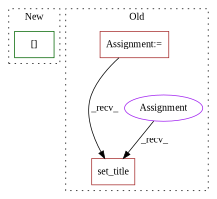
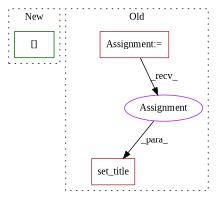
edge "Assignment:=" -> "set_title": now "Assignment:=" -> "Assignment"
edge "Assignment" -> "set_title": label "_recv_" -> "_para_"
